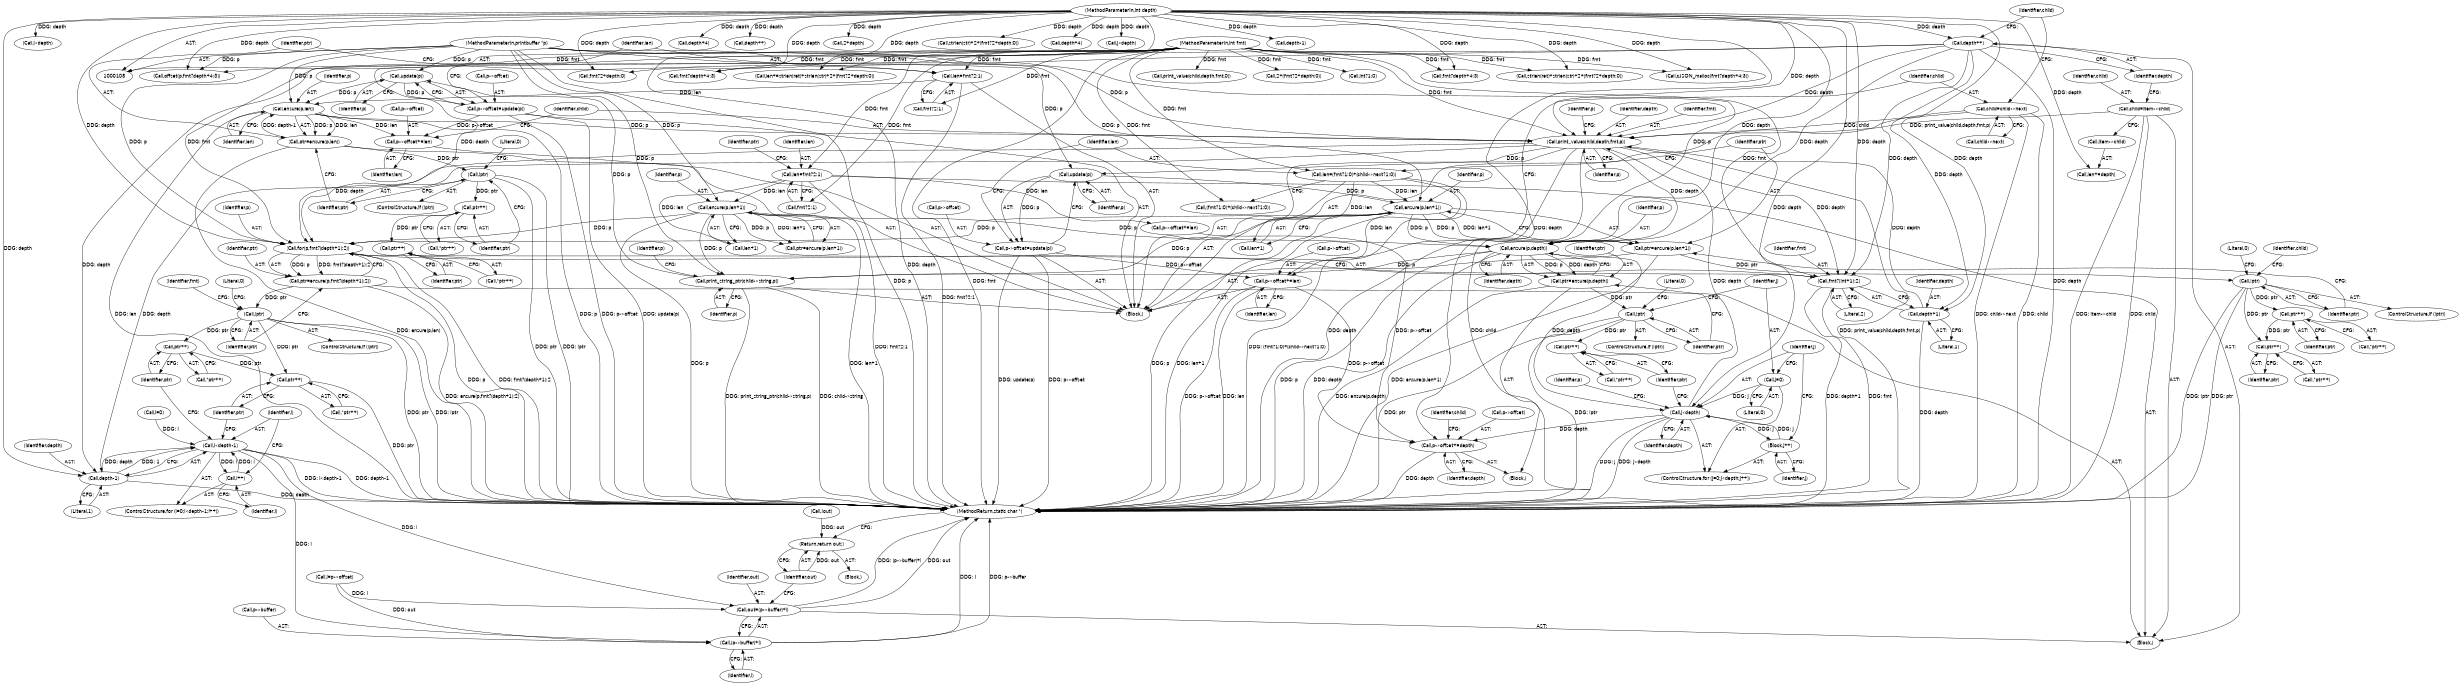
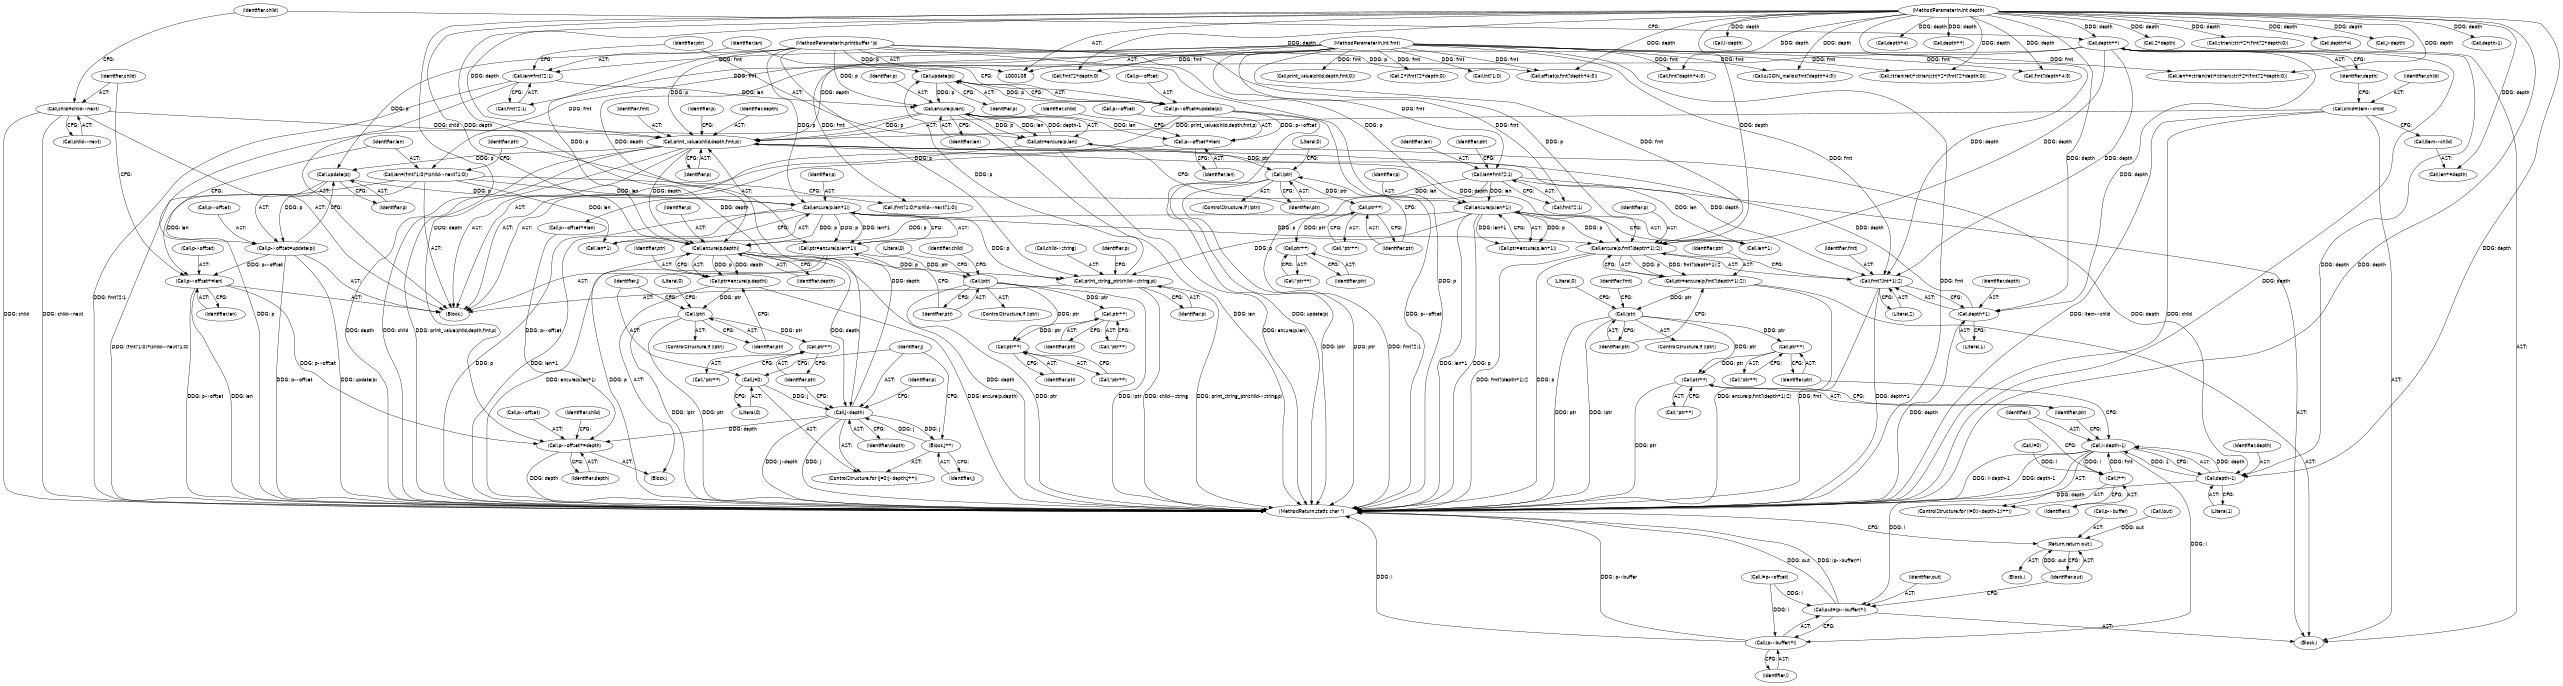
edge "(MethodParameterIn,int fmt)" -> "(Call,print_value(child,depth,fmt,p))": removed, label "DDG: fmt"
node "(Call,for(p,fmt?(depth+1):2))": label "(Call,for(p,fmt?(depth+1):2))" -> "(Call,ensure(p,fmt?(depth+1):2))"
node "(Call,child->string)": added
edge "(Call,i=0)" -> "(Call,i<depth-1)": now "(Call,i=0)" -> "(Call,i++)"
edge "(Call,i++)" -> "(Call,i<depth-1)": label "DDG: i" -> "DDG: fmt"
edge "(Call,i=p->offset)" -> "(Call,(p->buffer)+i)": label "DDG: out" -> "DDG: i"
edge "(Call,p->buffer)" -> "(Call,(p->buffer)+i)": now "(Call,p->buffer)" -> "(Return,return out;)"
